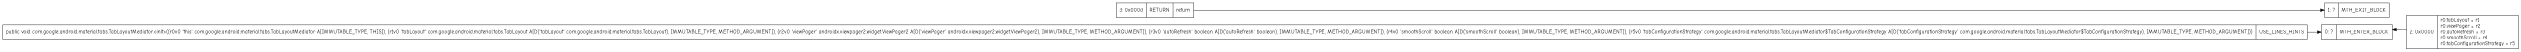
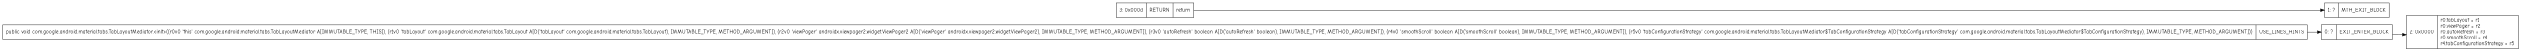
edge "2: 0x0000" -> "0: ?": reversed
node "0: ?": text "MTH_ENTER_BLOCK" -> "EXIT_ENTER_BLOCK"
node "2: 0x0000": text "r0.tabConfigurationStrategy = r5" -> "r4.tabConfigurationStrategy = r5"
